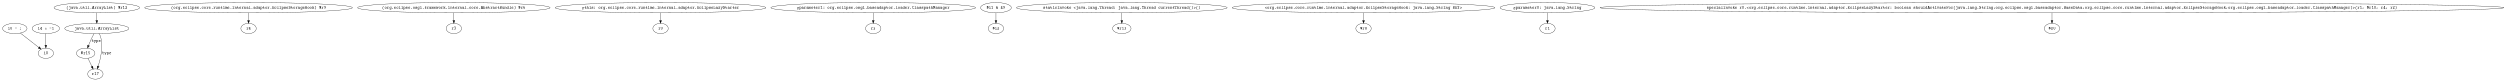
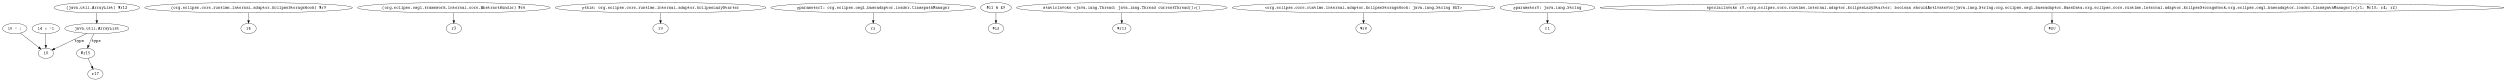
edge "java.util.ArrayList" -> "r17": now "java.util.ArrayList" -> "i0"
